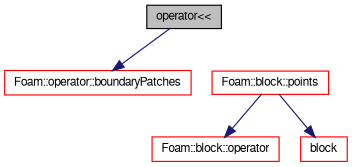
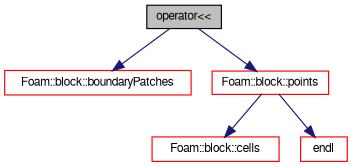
edge "operator<<" -> "Foam::block::points": added
node "Foam::operator::boundaryPatches": label "Foam::operator::boundaryPatches" -> "Foam::block::boundaryPatches"
node "Foam::block::operator": label "Foam::block::operator" -> "Foam::block::cells"
node "block": label "block" -> "endl"
